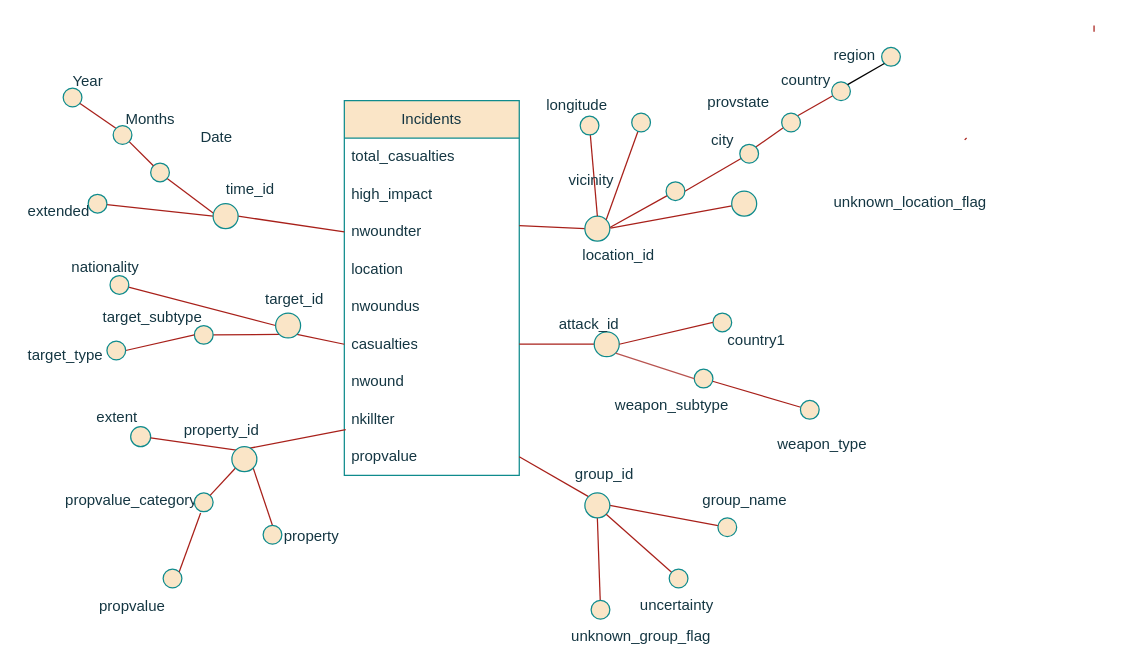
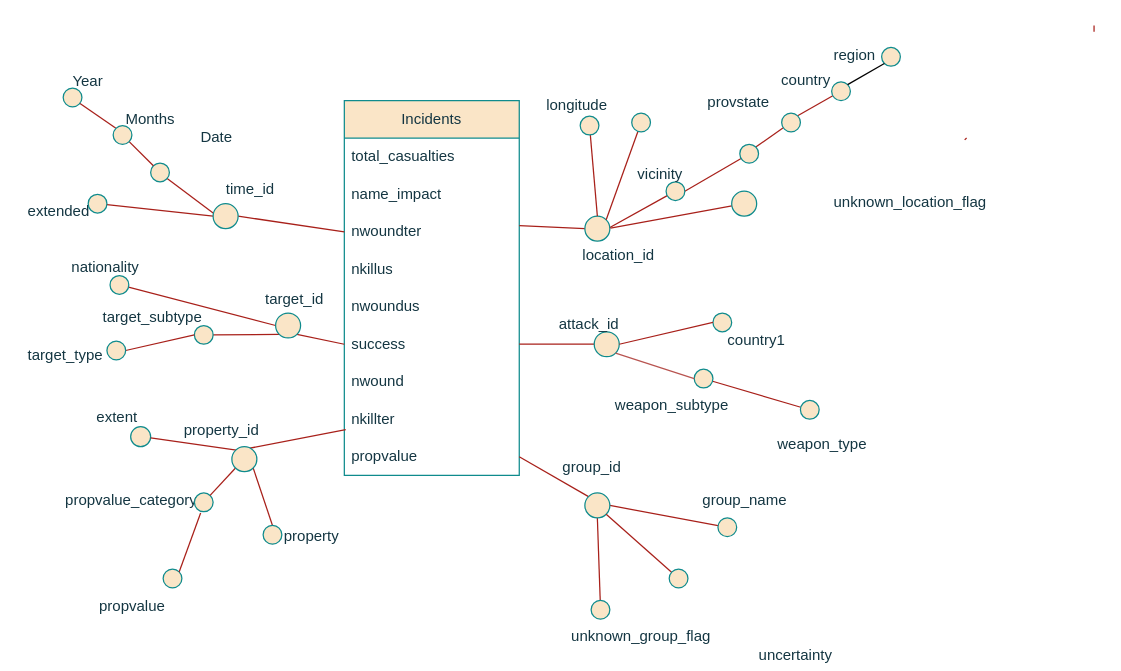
node "city": removed
node "vicinity": moved (591, 176) -> (660, 169)
node "high_impact": label "high_impact" -> "name_impact"
node "location": label "location" -> "nkillus"
node "casualties": label "casualties" -> "success"
node "group_id": moved (624, 469) -> (612, 463)
node "uncertainty": moved (682, 601) -> (801, 651)
